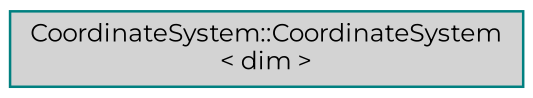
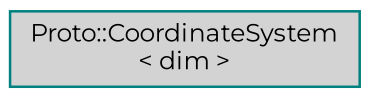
node "CoordinateSystem::CoordinateSystem < dim >": label "CoordinateSystem::CoordinateSystem < dim >" -> "Proto::CoordinateSystem < dim >"
